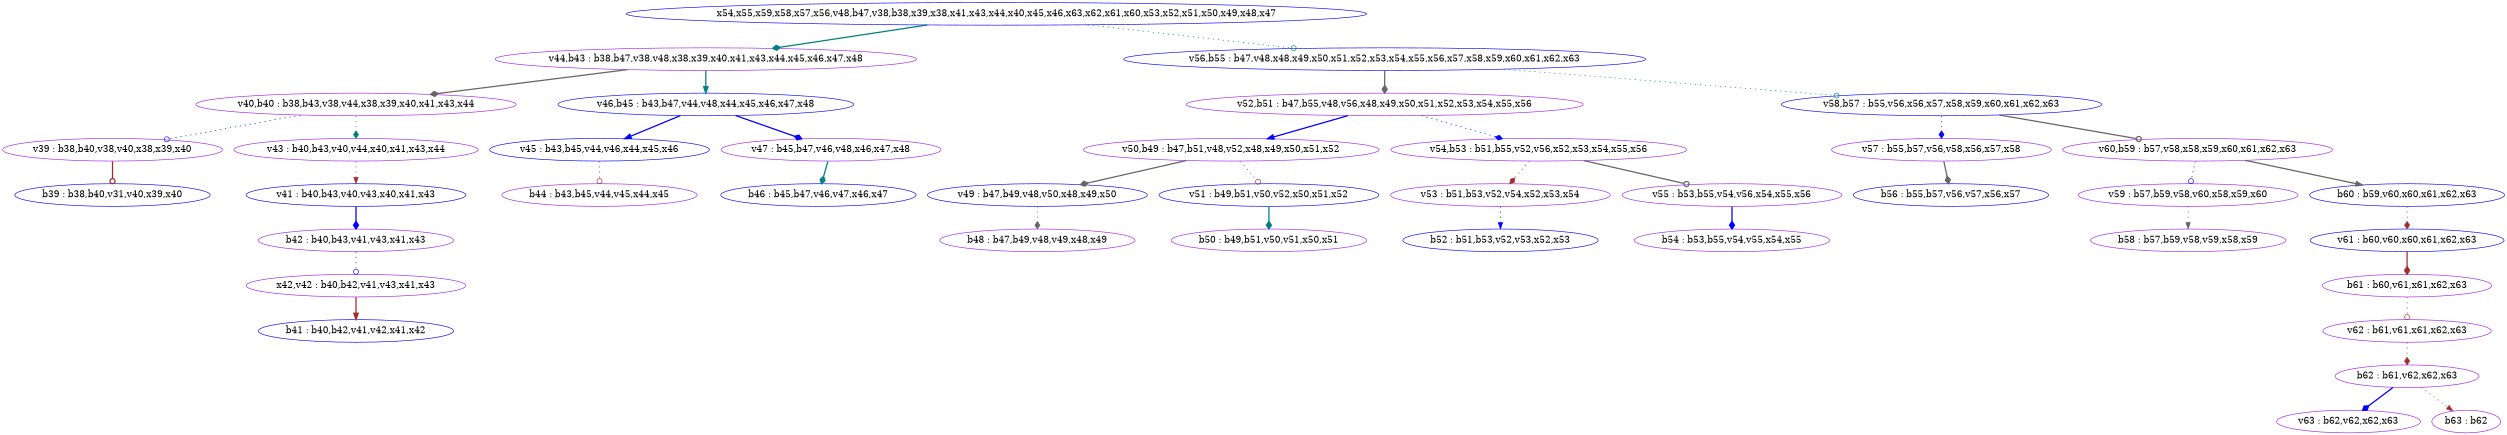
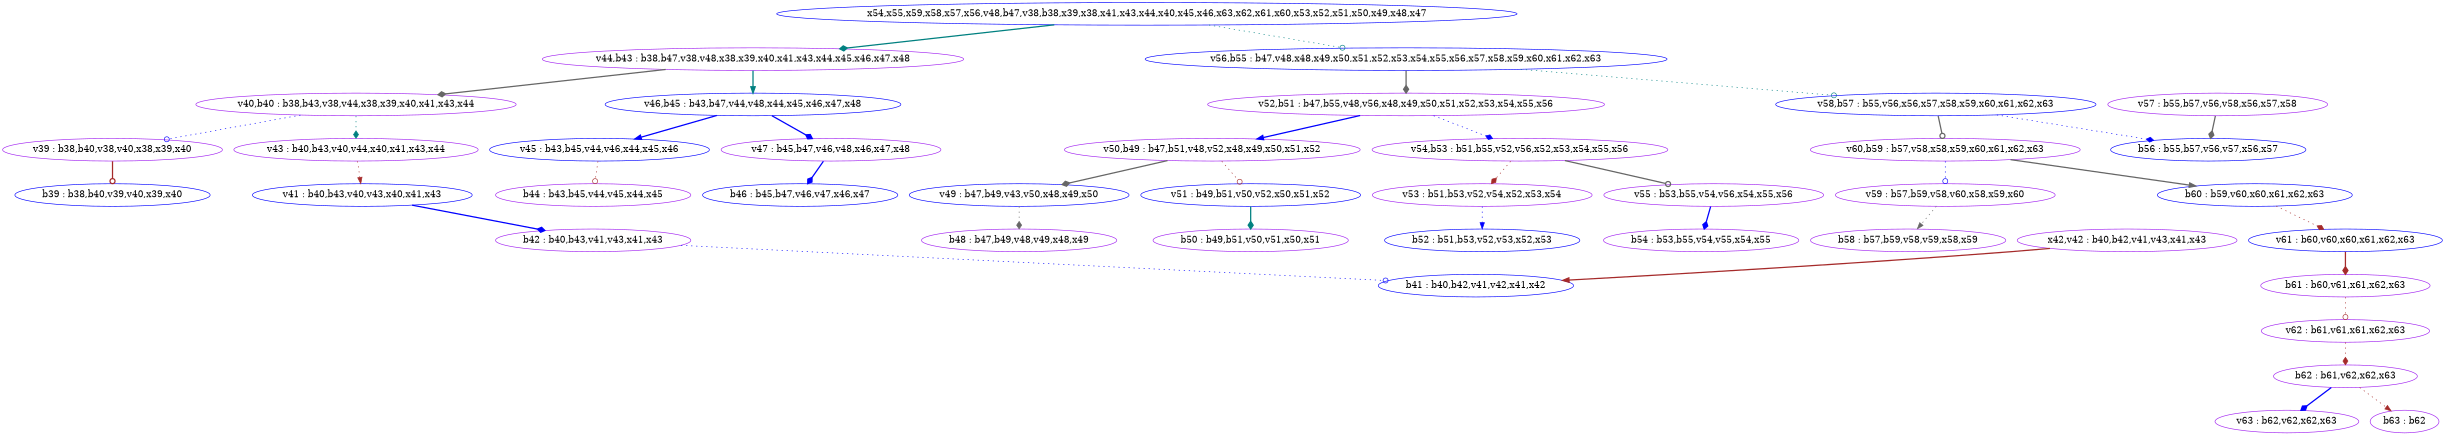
edge "v58,b57 : b55,v56,x56,x57,x58,x59,x60,x61,x62,x63" -> "v57 : b55,b57,v56,v58,x56,x57,x58": now "v58,b57 : b55,v56,x56,x57,x58,x59,x60,x61,x62,x63" -> "b56 : b55,b57,v56,v57,x56,x57"
edge "v47 : b45,b47,v46,v48,x46,x47,x48" -> "b46 : b45,b47,v46,v47,x46,x47": color teal -> blue
node "b39 : b38,b40,v31,v40,x39,x40": label "b39 : b38,b40,v31,v40,x39,x40" -> "b39 : b38,b40,v39,v40,x39,x40"
node "v49 : b47,b49,v48,v50,x48,x49,x50": label "v49 : b47,b49,v48,v50,x48,x49,x50" -> "v49 : b47,b49,v43,v50,x48,x49,x50"
edge "b42 : b40,b43,v41,v43,x41,x43" -> "x42,v42 : b40,b42,v41,v43,x41,x43": now "b42 : b40,b43,v41,v43,x41,x43" -> "b41 : b40,b42,v41,v42,x41,x42"
